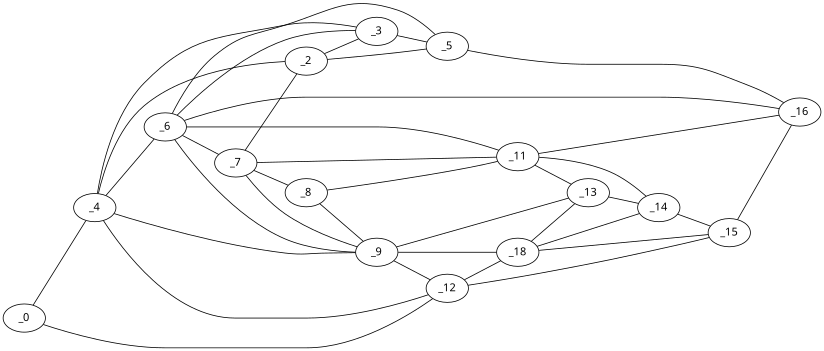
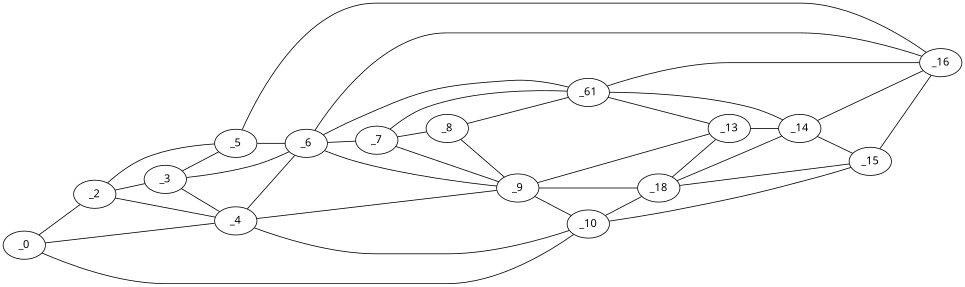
edge "_16" -- "_14": added
edge "_2" -- "_7": now "_2" -- "_0"
node "_11": label "_11" -> "_61"
node "_12": label "_12" -> "_10"
